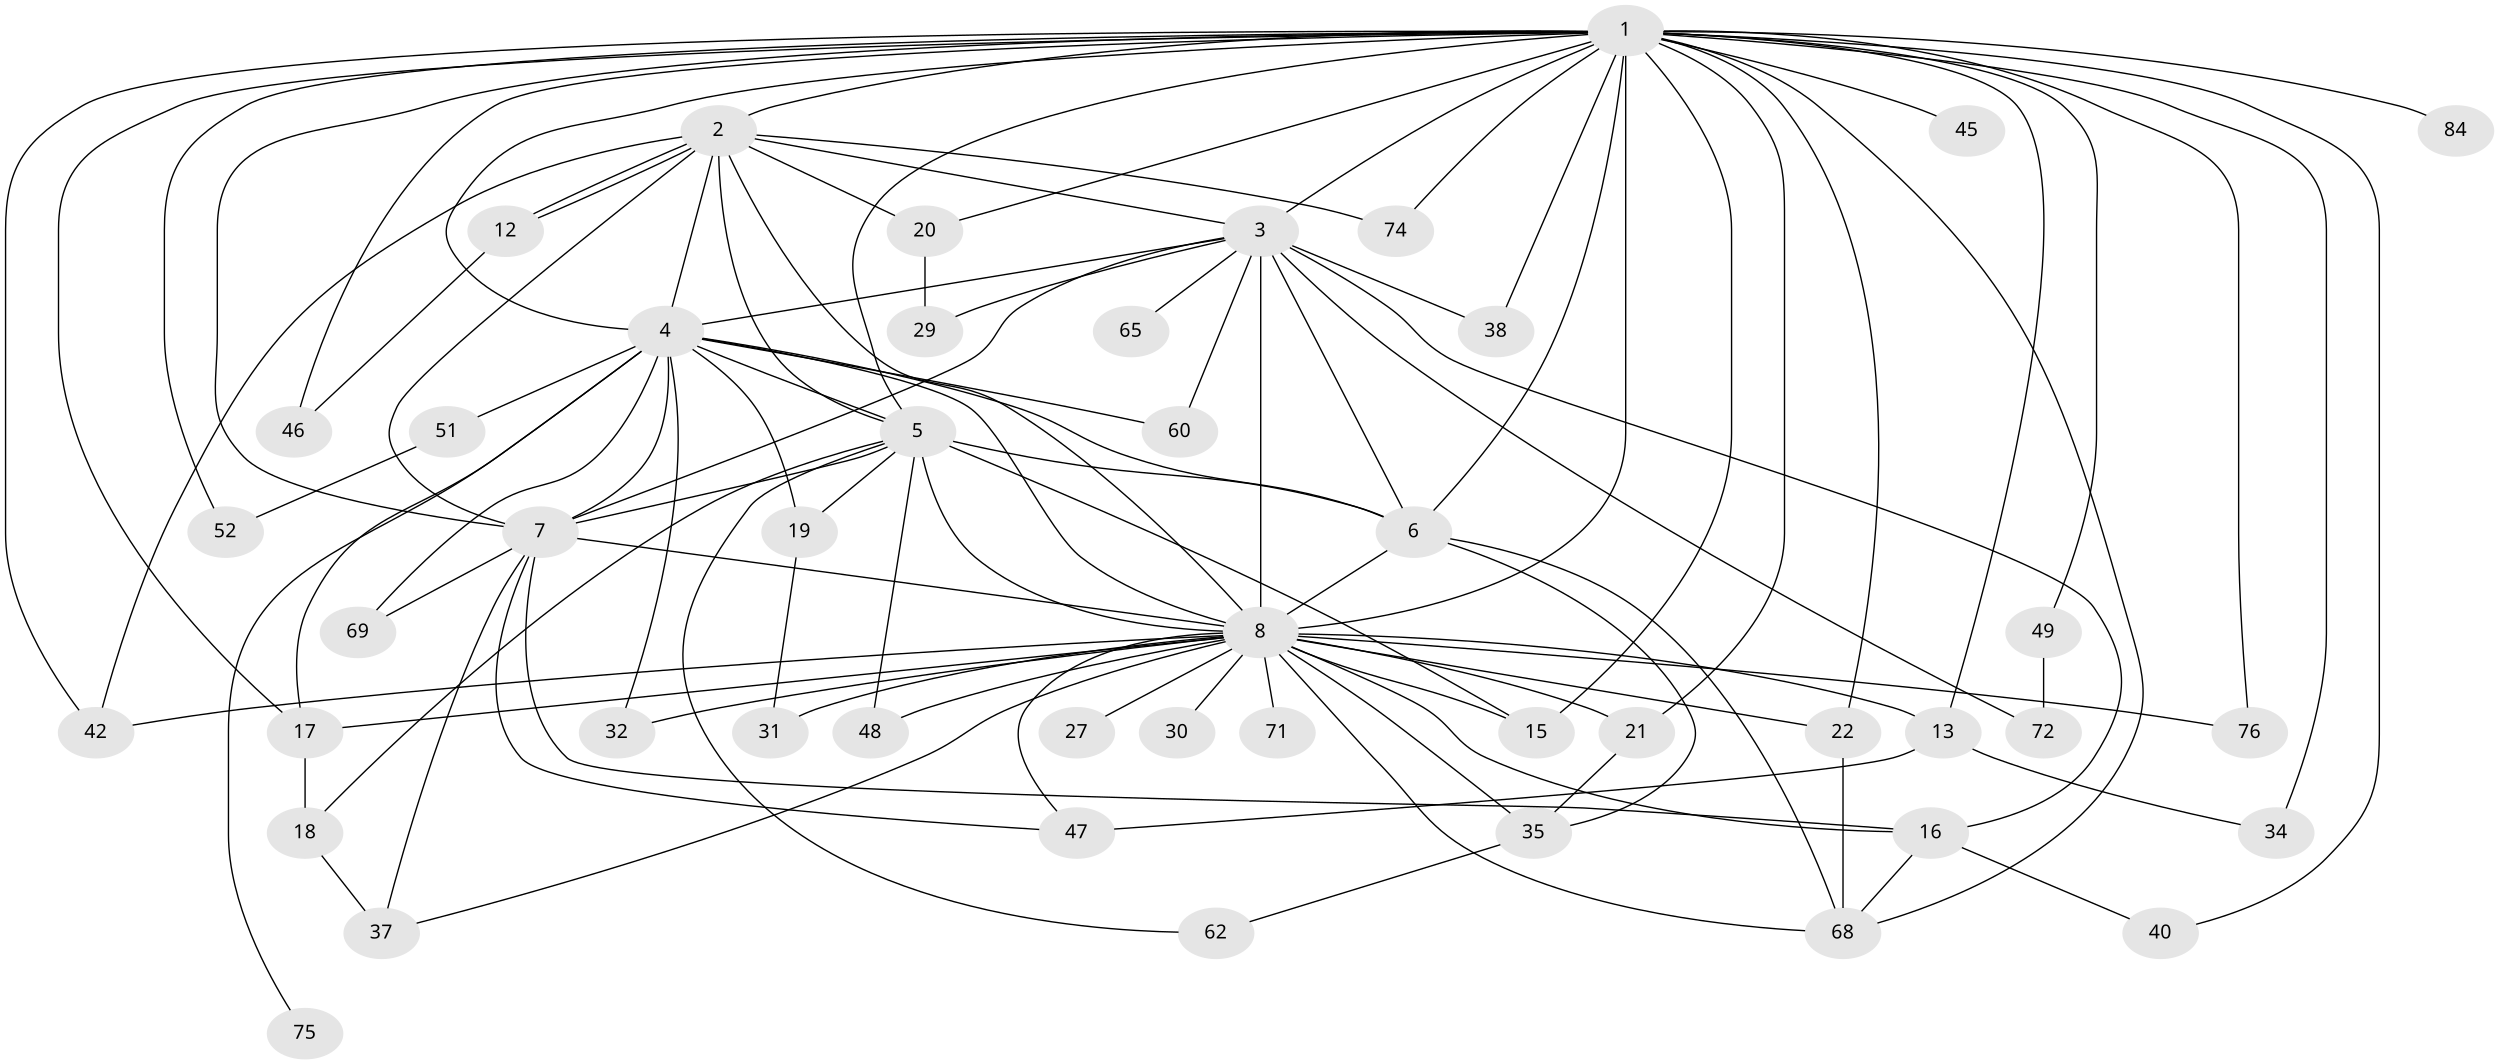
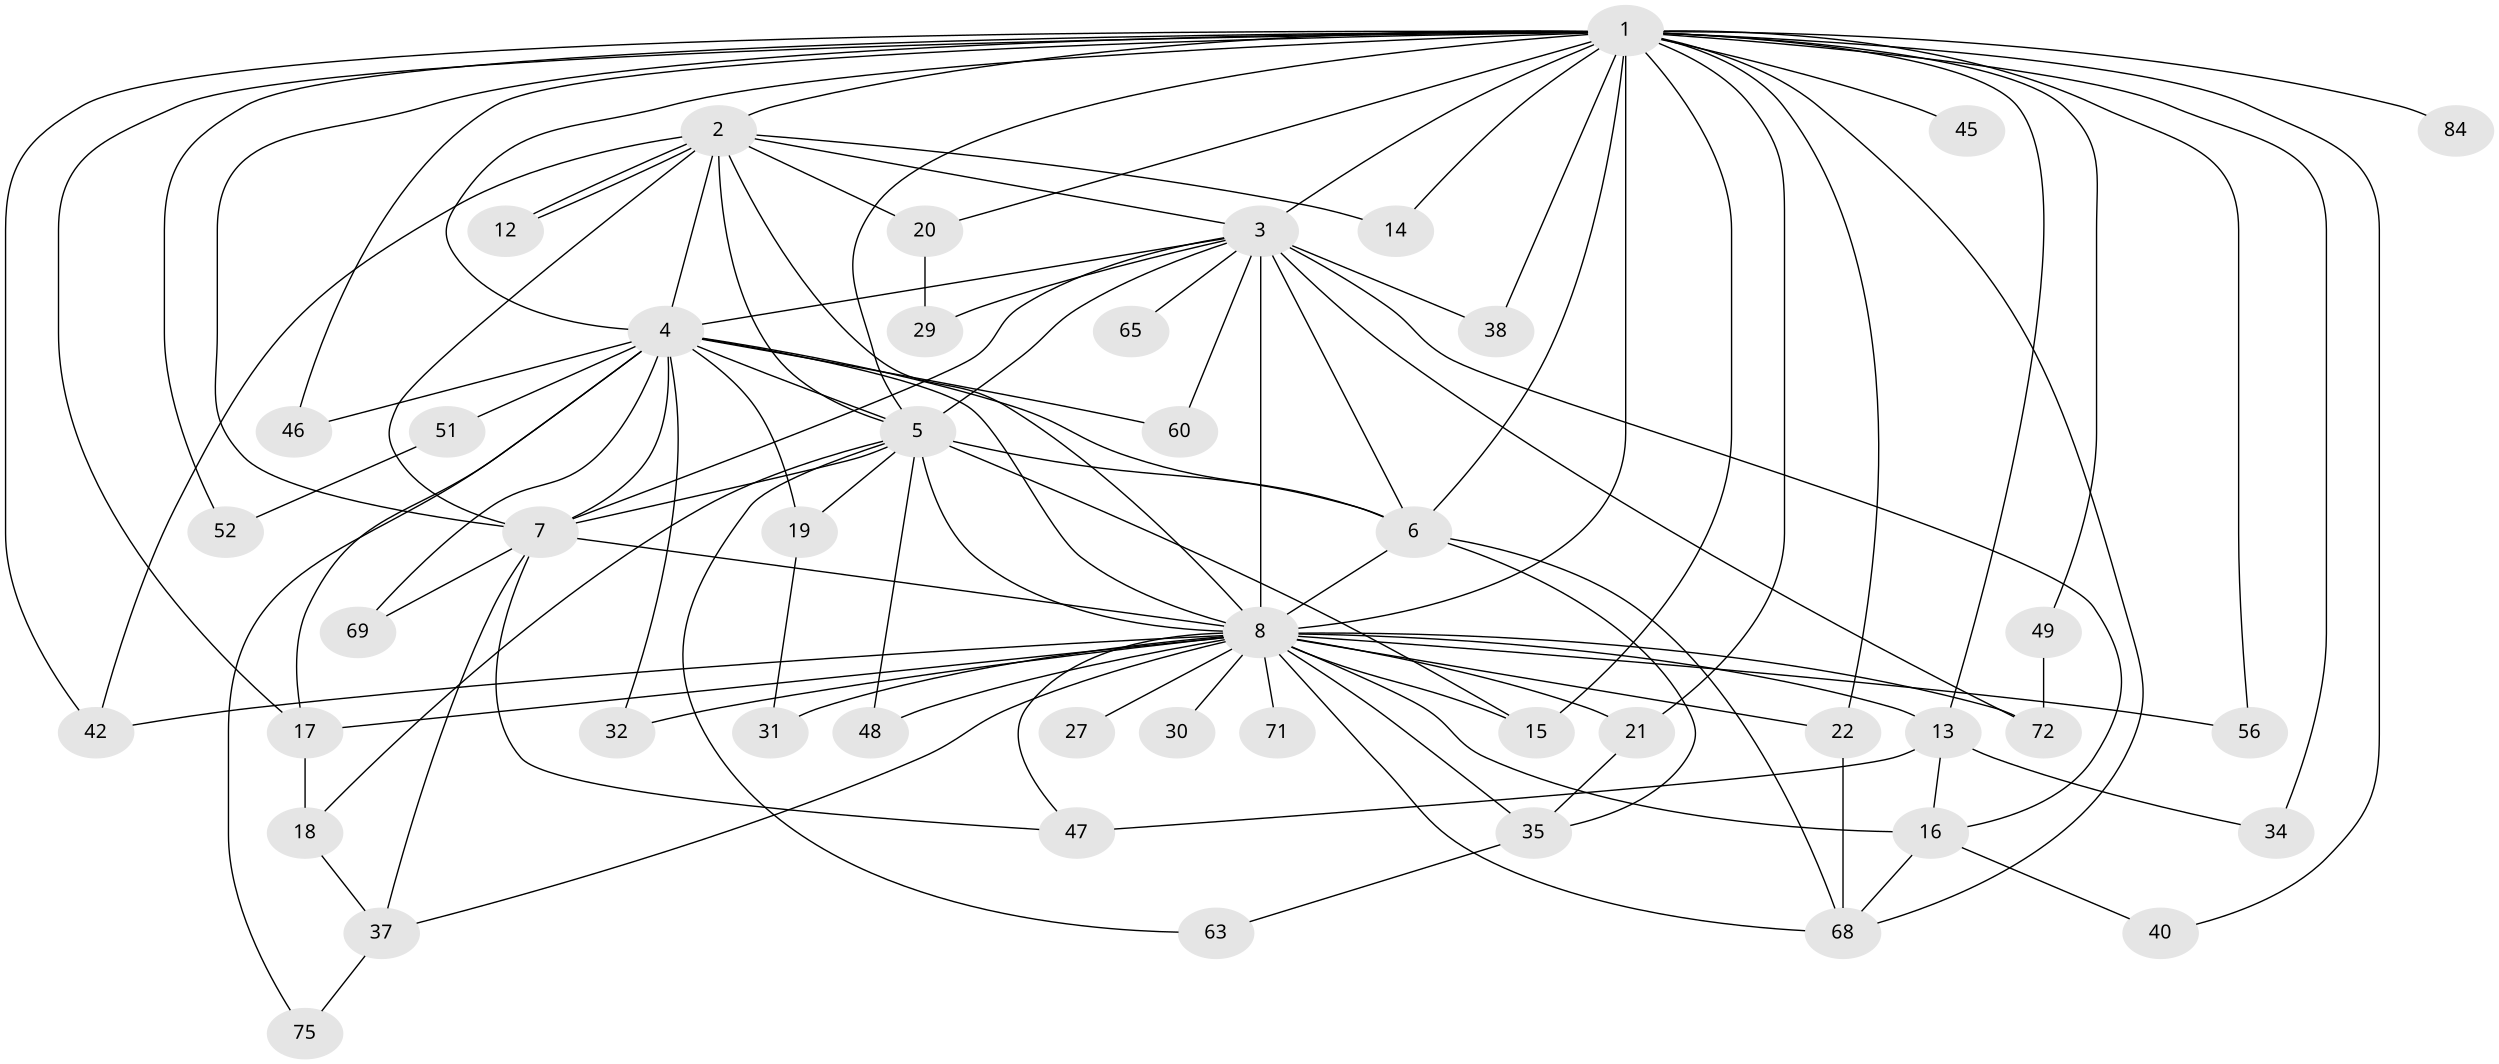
node "74": label "74" -> "14"
edge "3" -- "5": added
edge "12" -- "46": now "4" -- "46"
edge "8" -- "72": added
node "76": label "76" -> "56"
edge "7" -- "16": now "13" -- "16"
node "62": label "62" -> "63"
edge "37" -- "75": added
